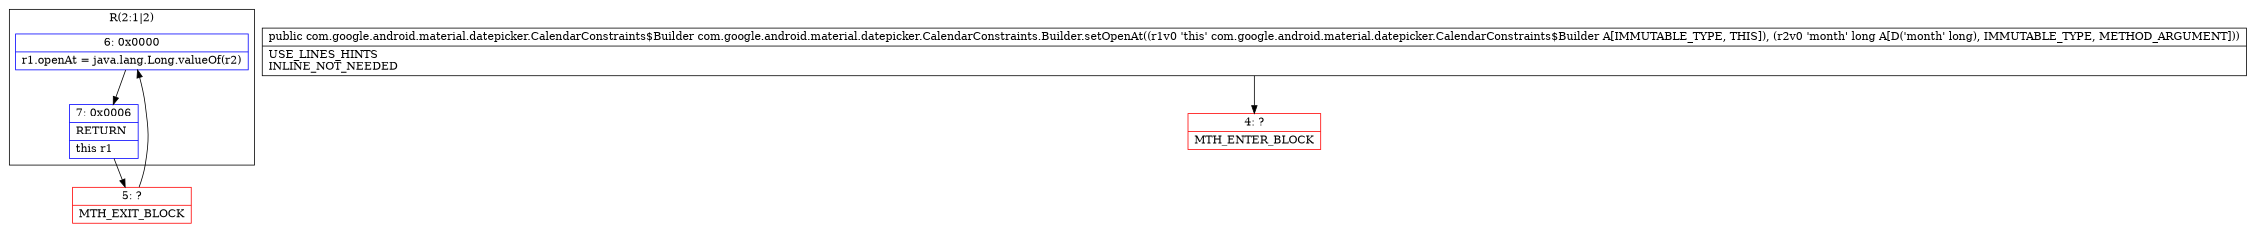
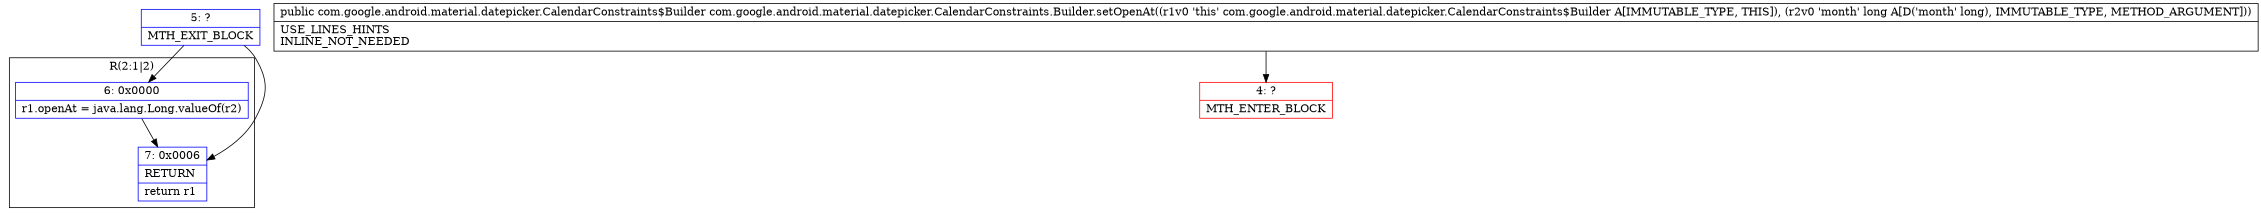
node "7: 0x0006": text "this r1" -> "return r1"
edge "7: 0x0006" -> "5: ?": reversed
node "5: ?": color red -> blue
